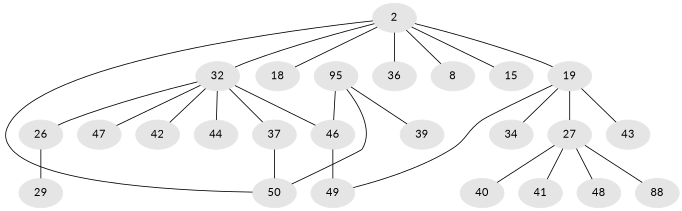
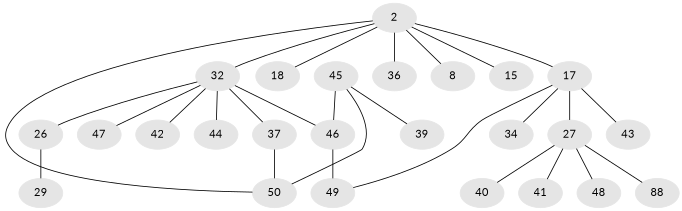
node "95": label "95" -> "45"
node "19": label "19" -> "17"
